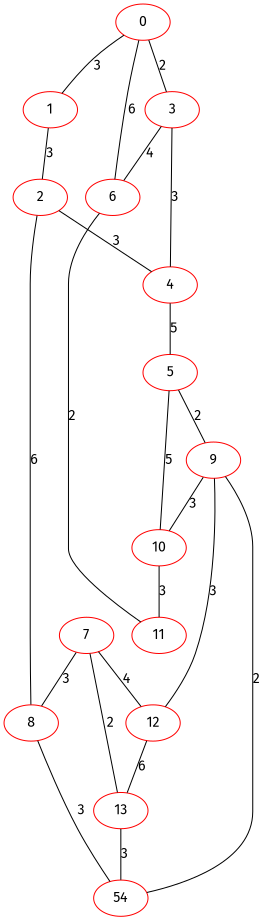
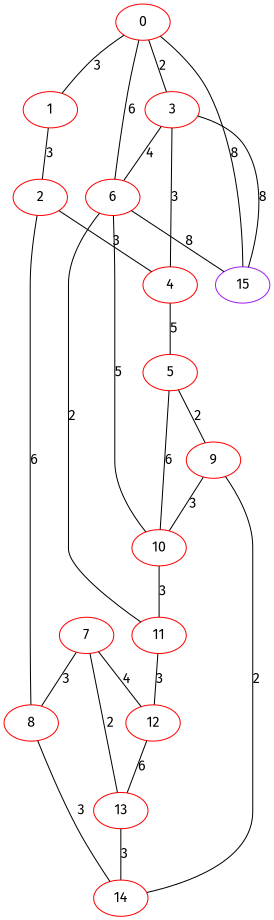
node "15": added
edge "6" -- "10": added, label "5"
edge "5" -- "10": label "5" -> "6"
edge "9" -- "12": now "11" -- "12"
node "54": label "54" -> "14"
